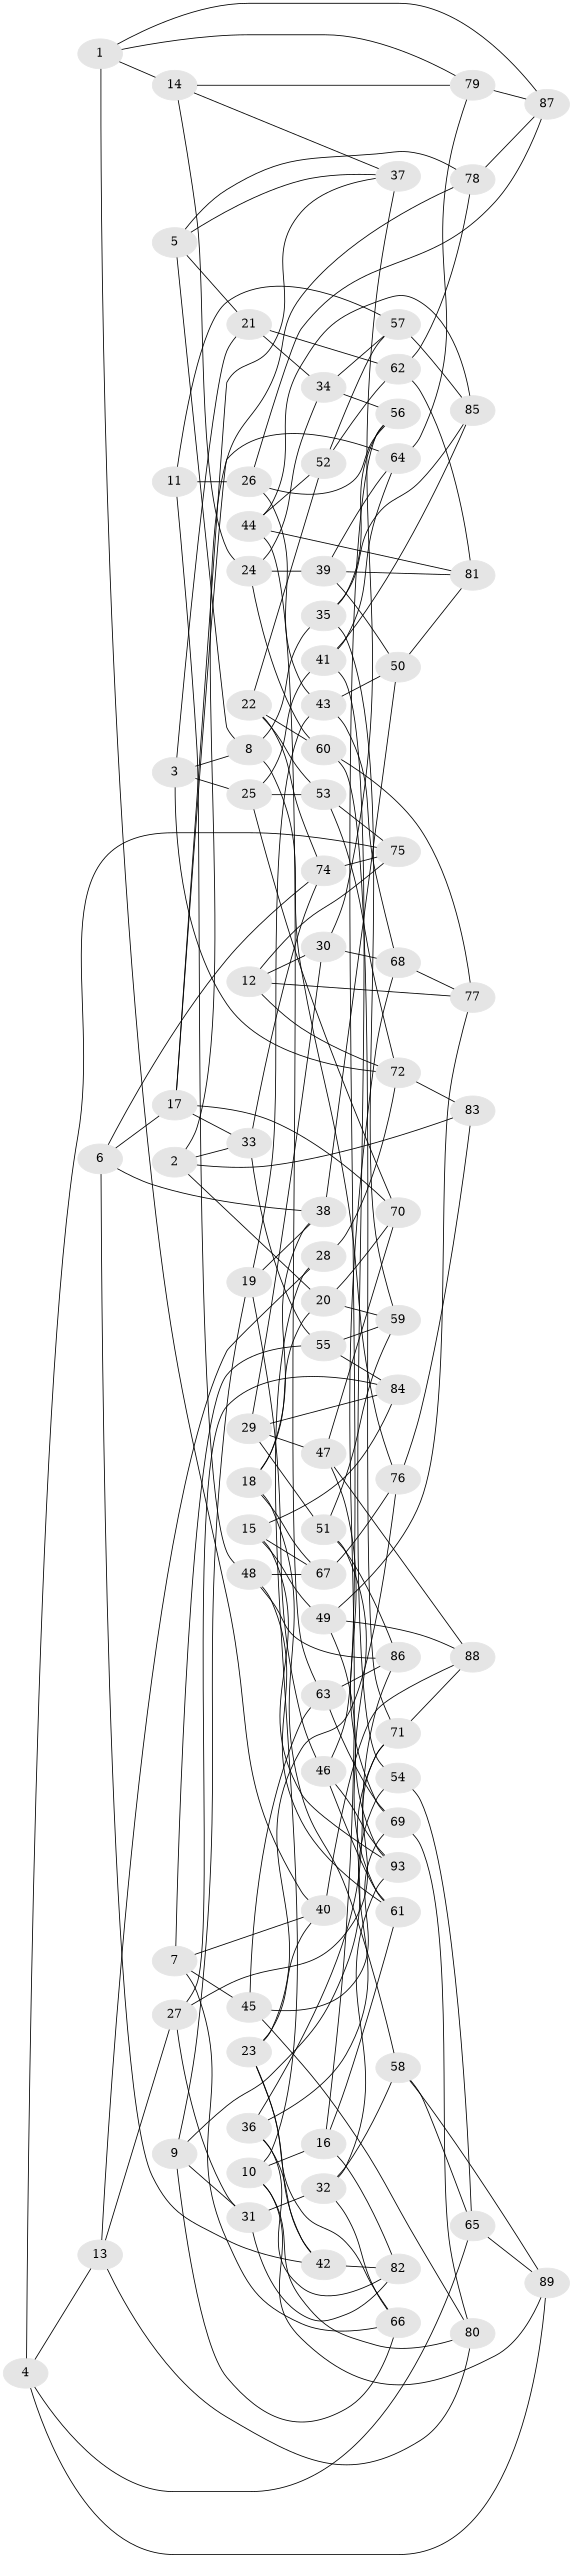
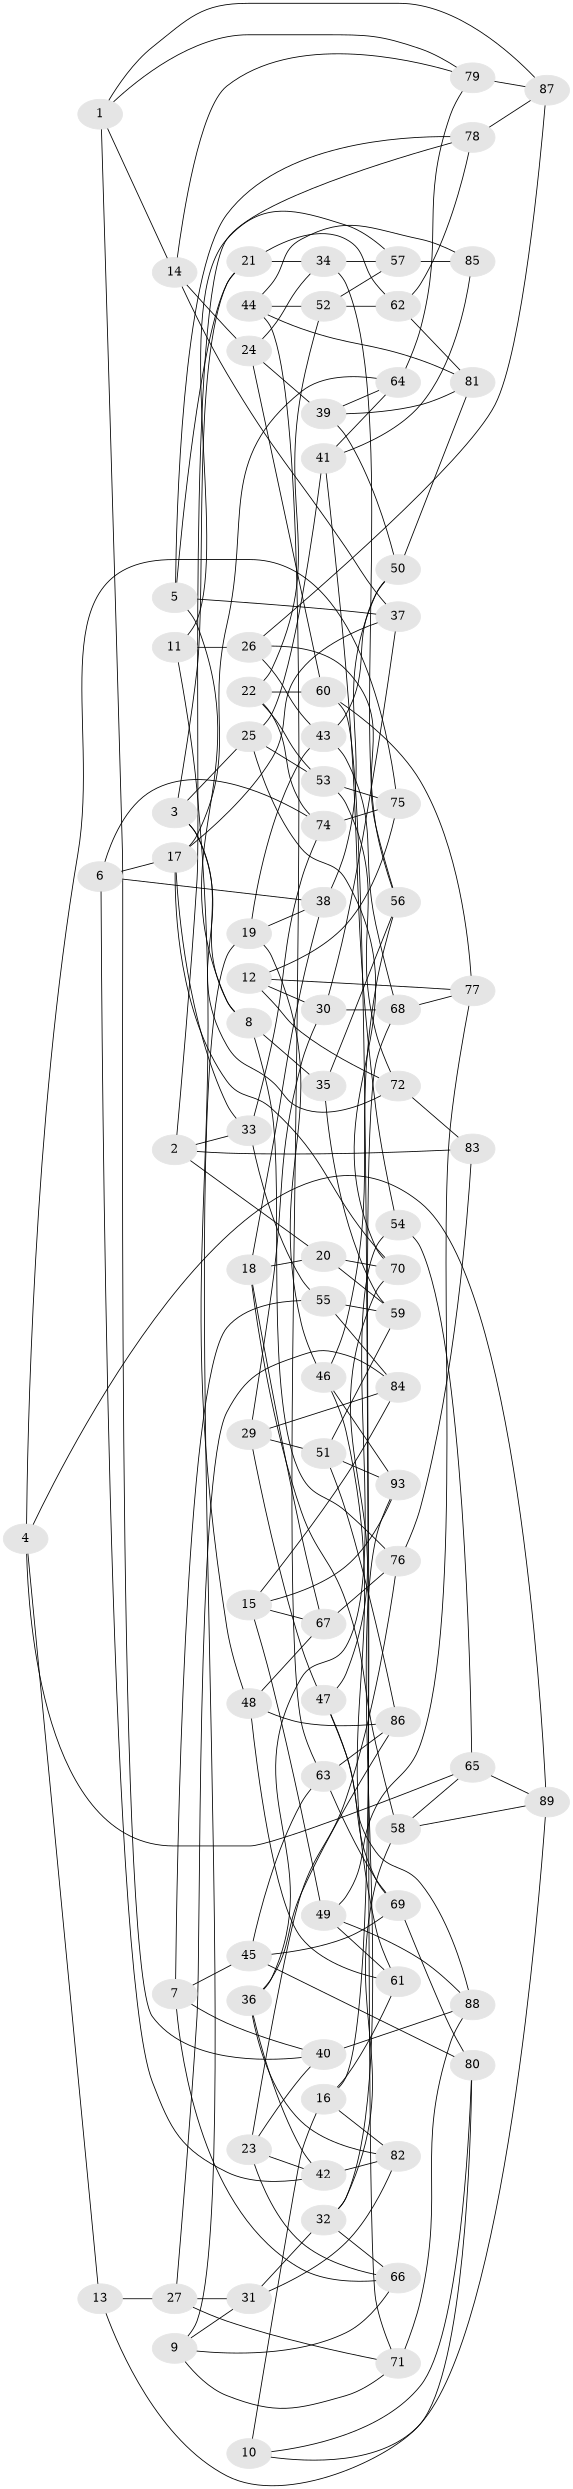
edge "85" -- "35": removed
node "28": removed
